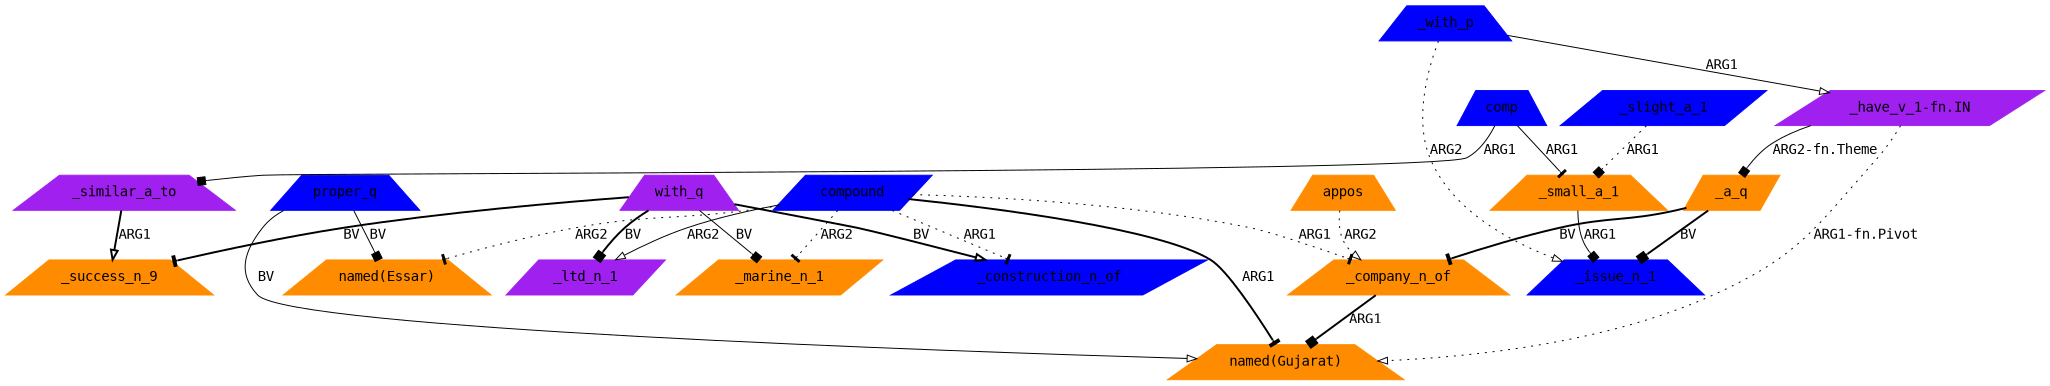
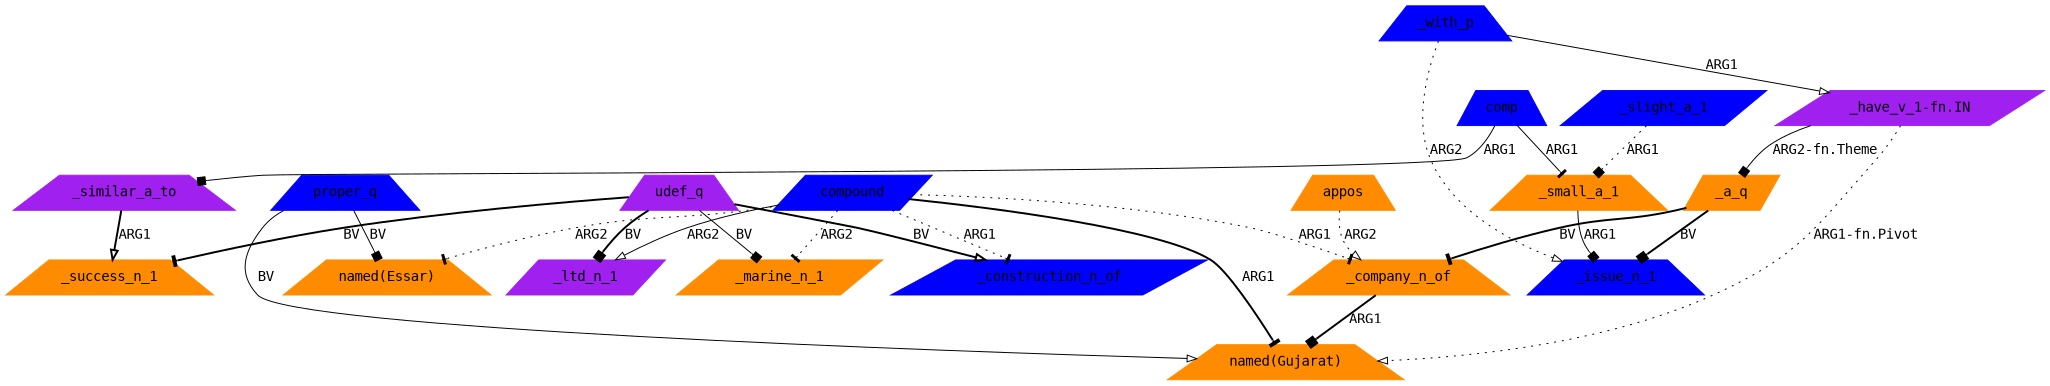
node "with_q": label "with_q" -> "udef_q"
node "_success_n_9": label "_success_n_9" -> "_success_n_1"
